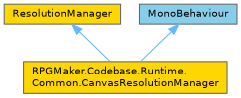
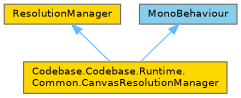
node "RPGMaker.Codebase.Runtime. Common.CanvasResolutionManager": label "RPGMaker.Codebase.Runtime. Common.CanvasResolutionManager" -> "Codebase.Codebase.Runtime. Common.CanvasResolutionManager"
